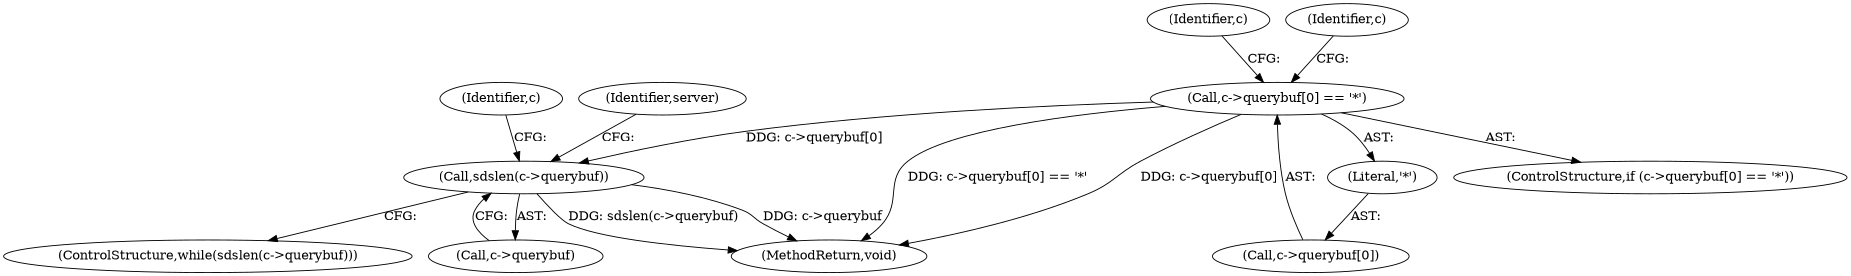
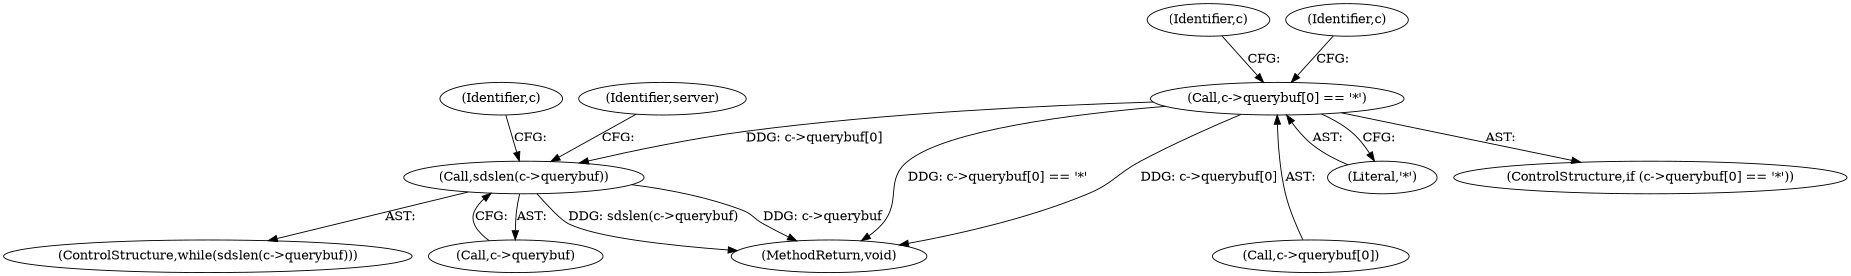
edge "(Call,c->querybuf[0] == '*')" -> "(Literal,'*')": label "AST: " -> "CFG: "
edge "(Literal,'*')" -> "(Call,c->querybuf[0])": now "(Literal,'*')" -> "(Call,c->querybuf[0] == '*')"
edge "(Call,sdslen(c->querybuf))" -> "(ControlStructure,while(sdslen(c->querybuf)))": label "CFG: " -> "AST: "
